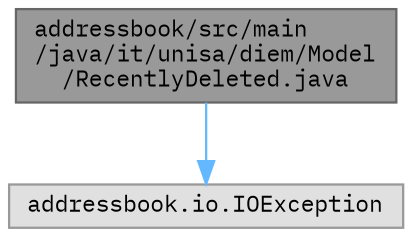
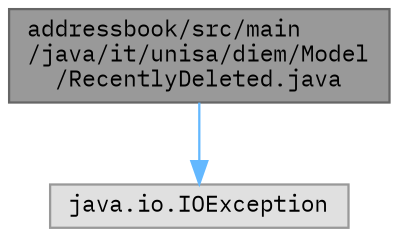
node "addressbook.io.IOException": label "addressbook.io.IOException" -> "java.io.IOException"
